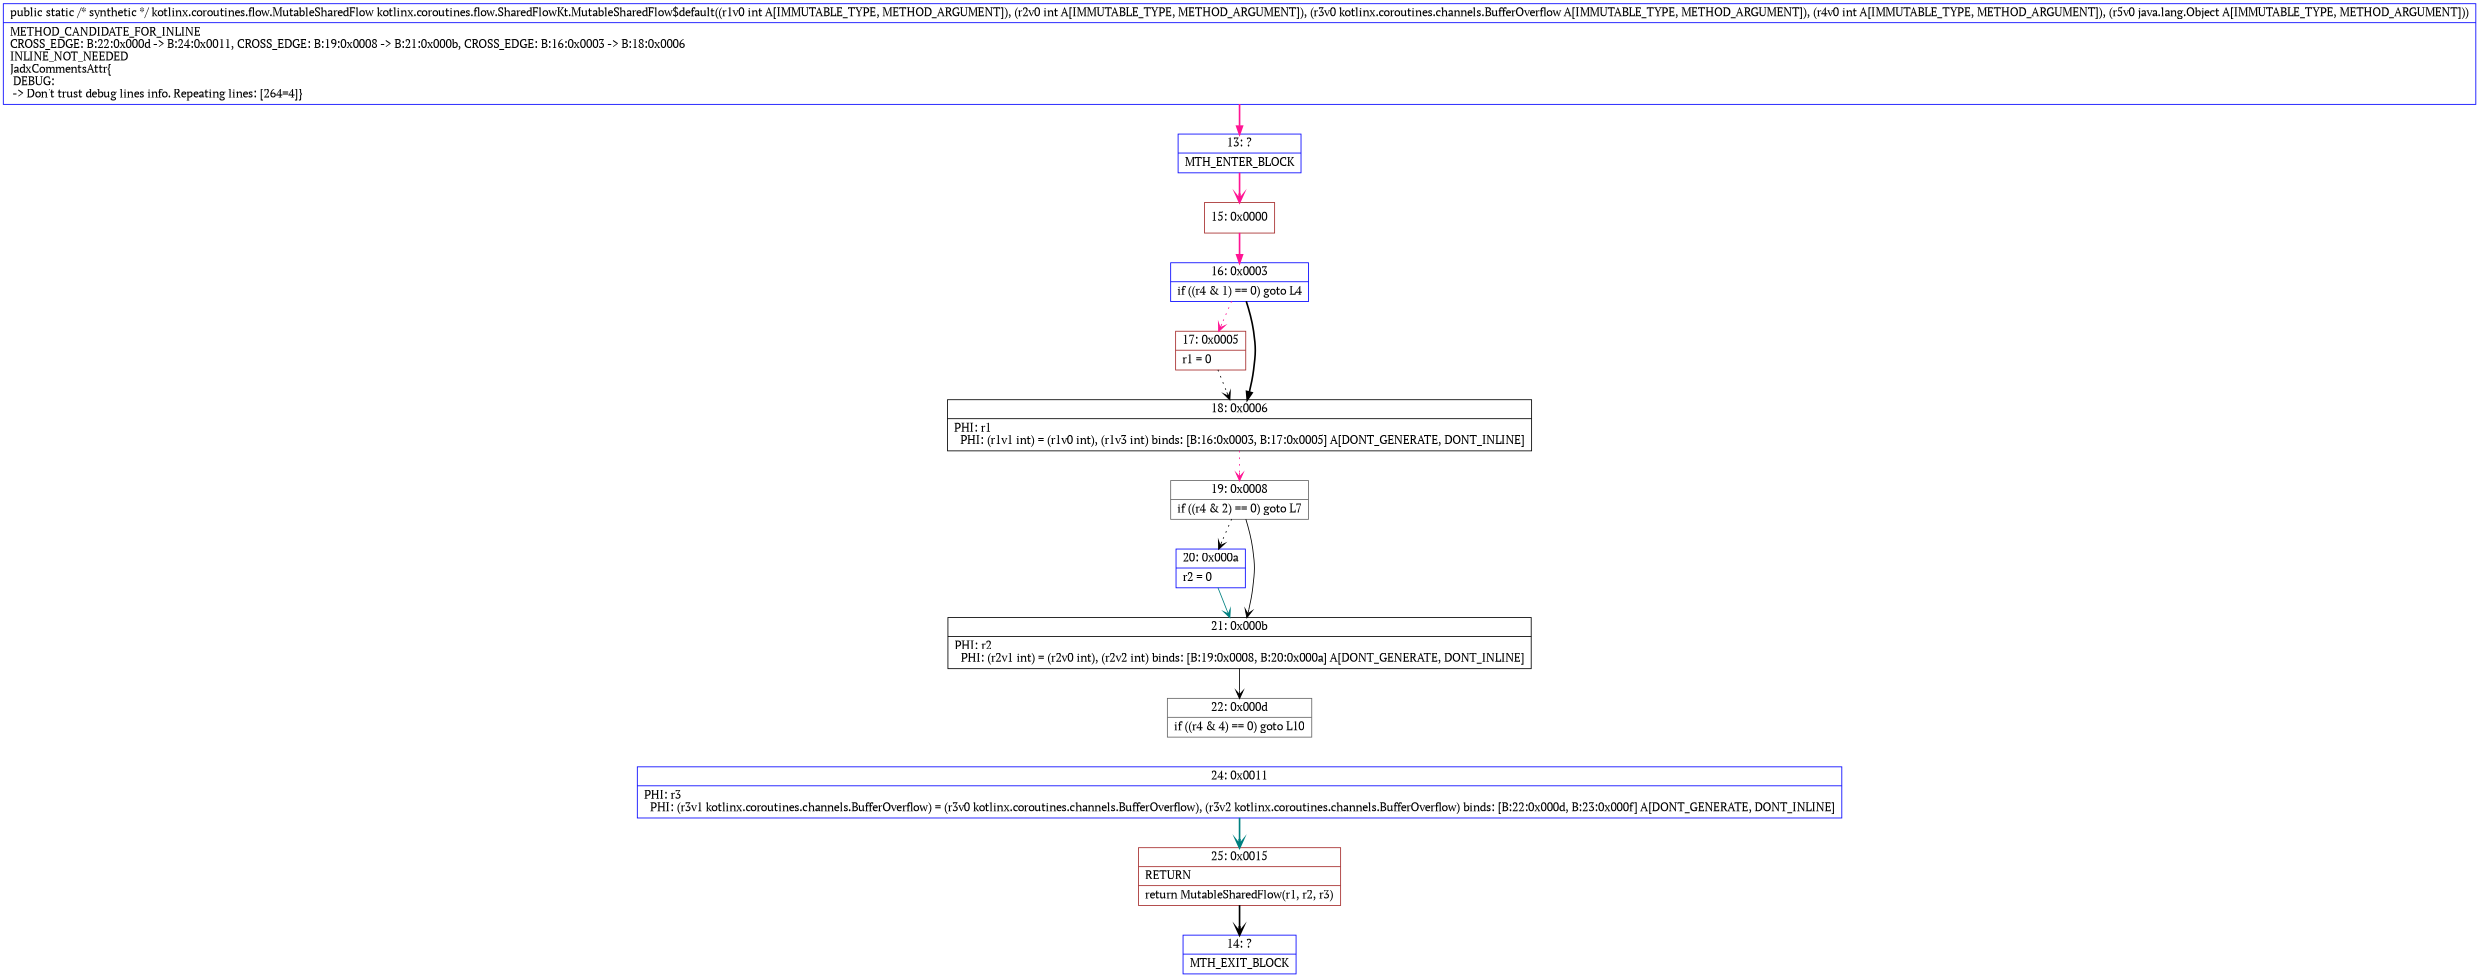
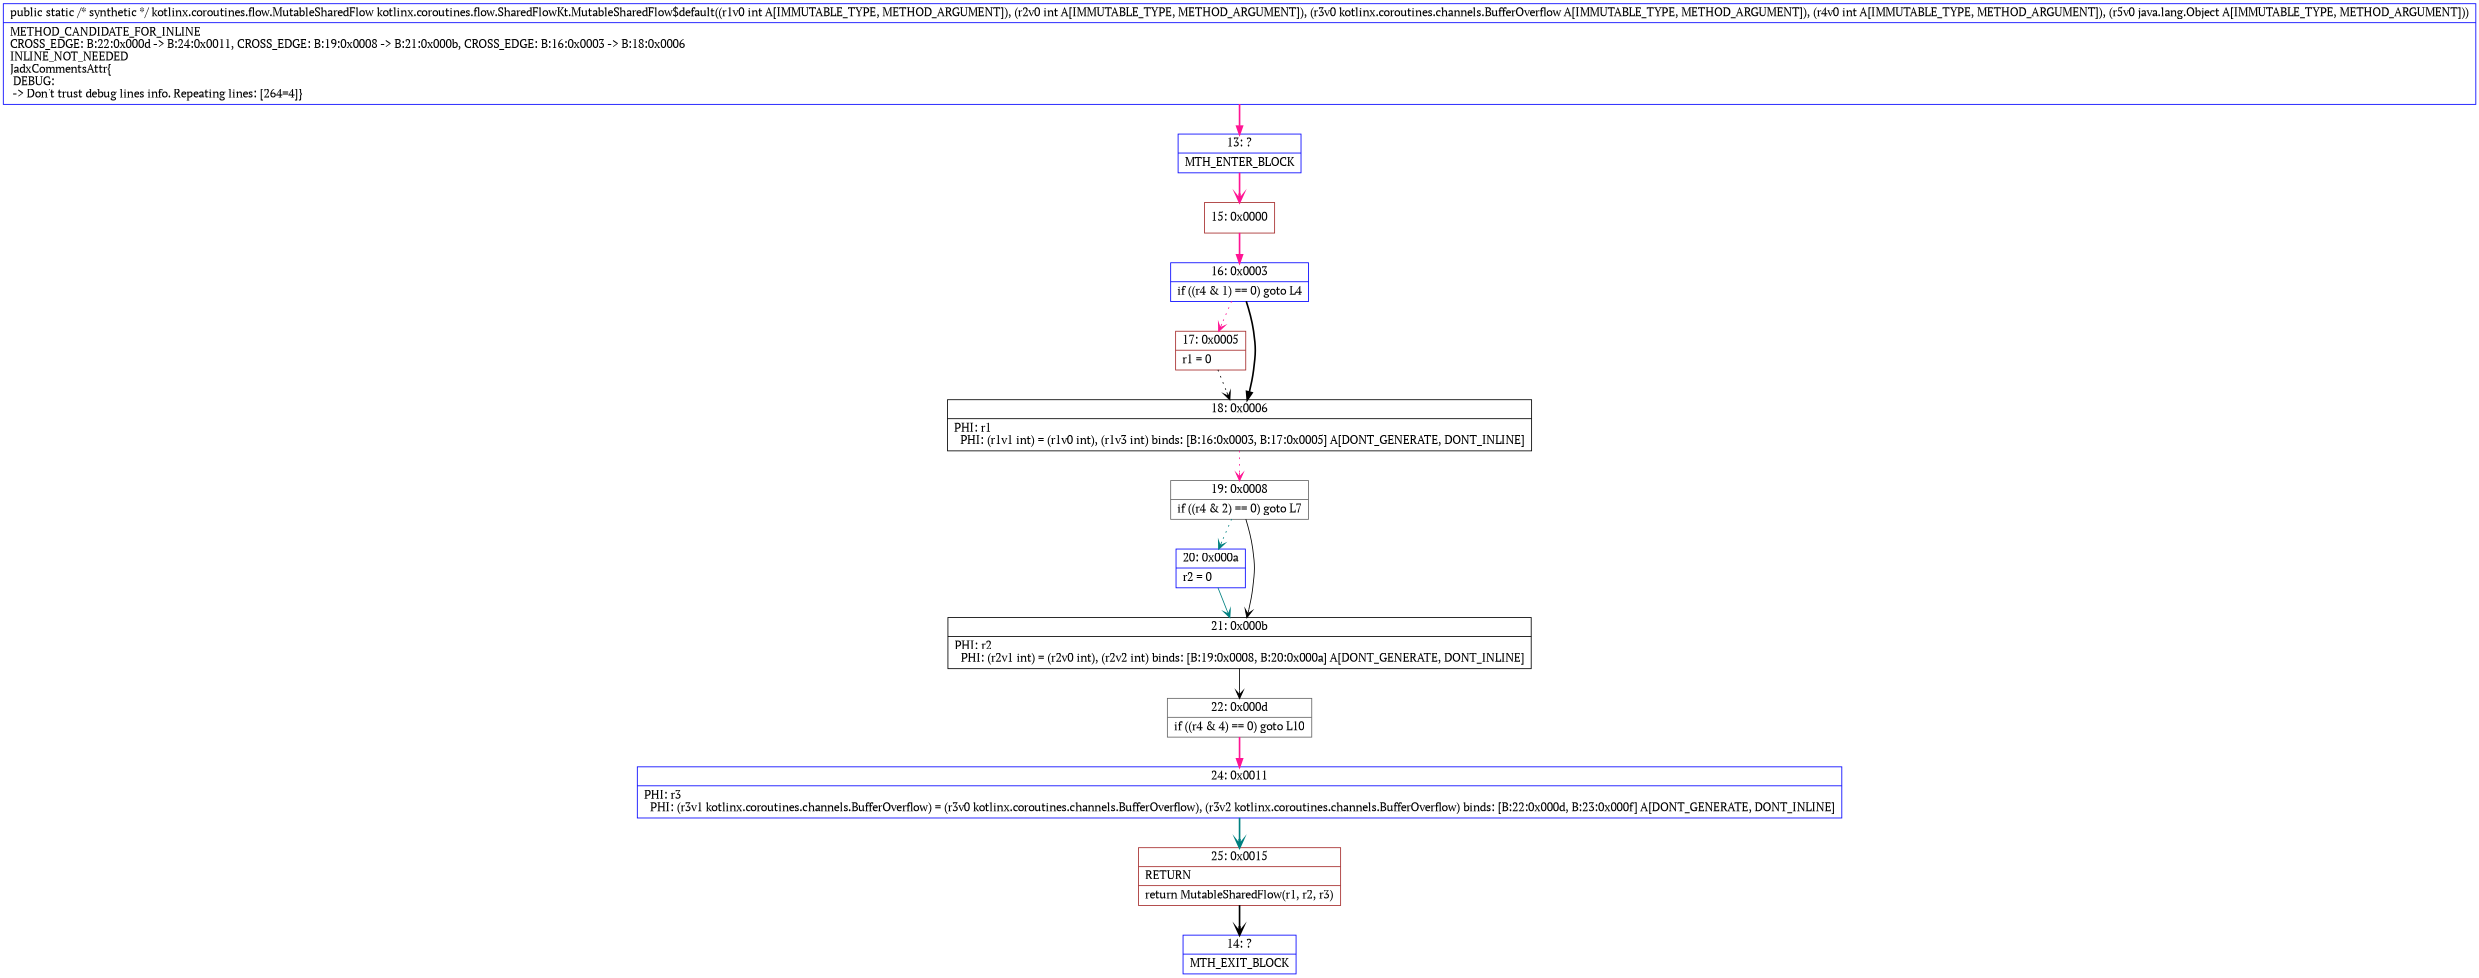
edge "19: 0x0008" -> "20: 0x000a": color black -> teal
edge "22: 0x000d" -> "24: 0x0011": added
